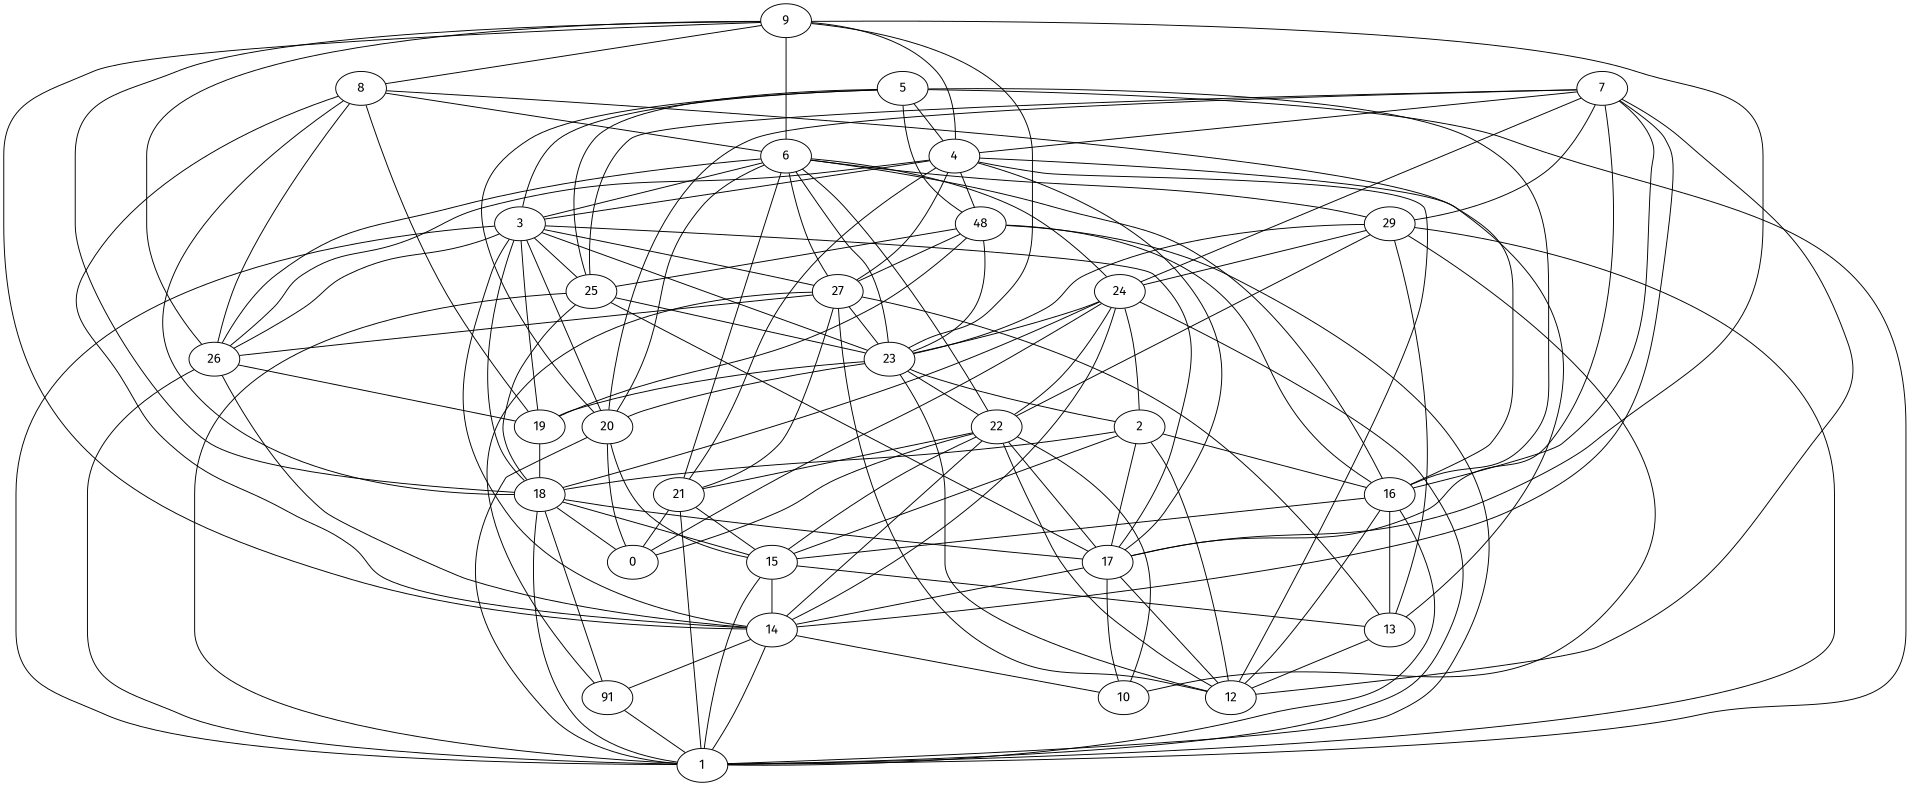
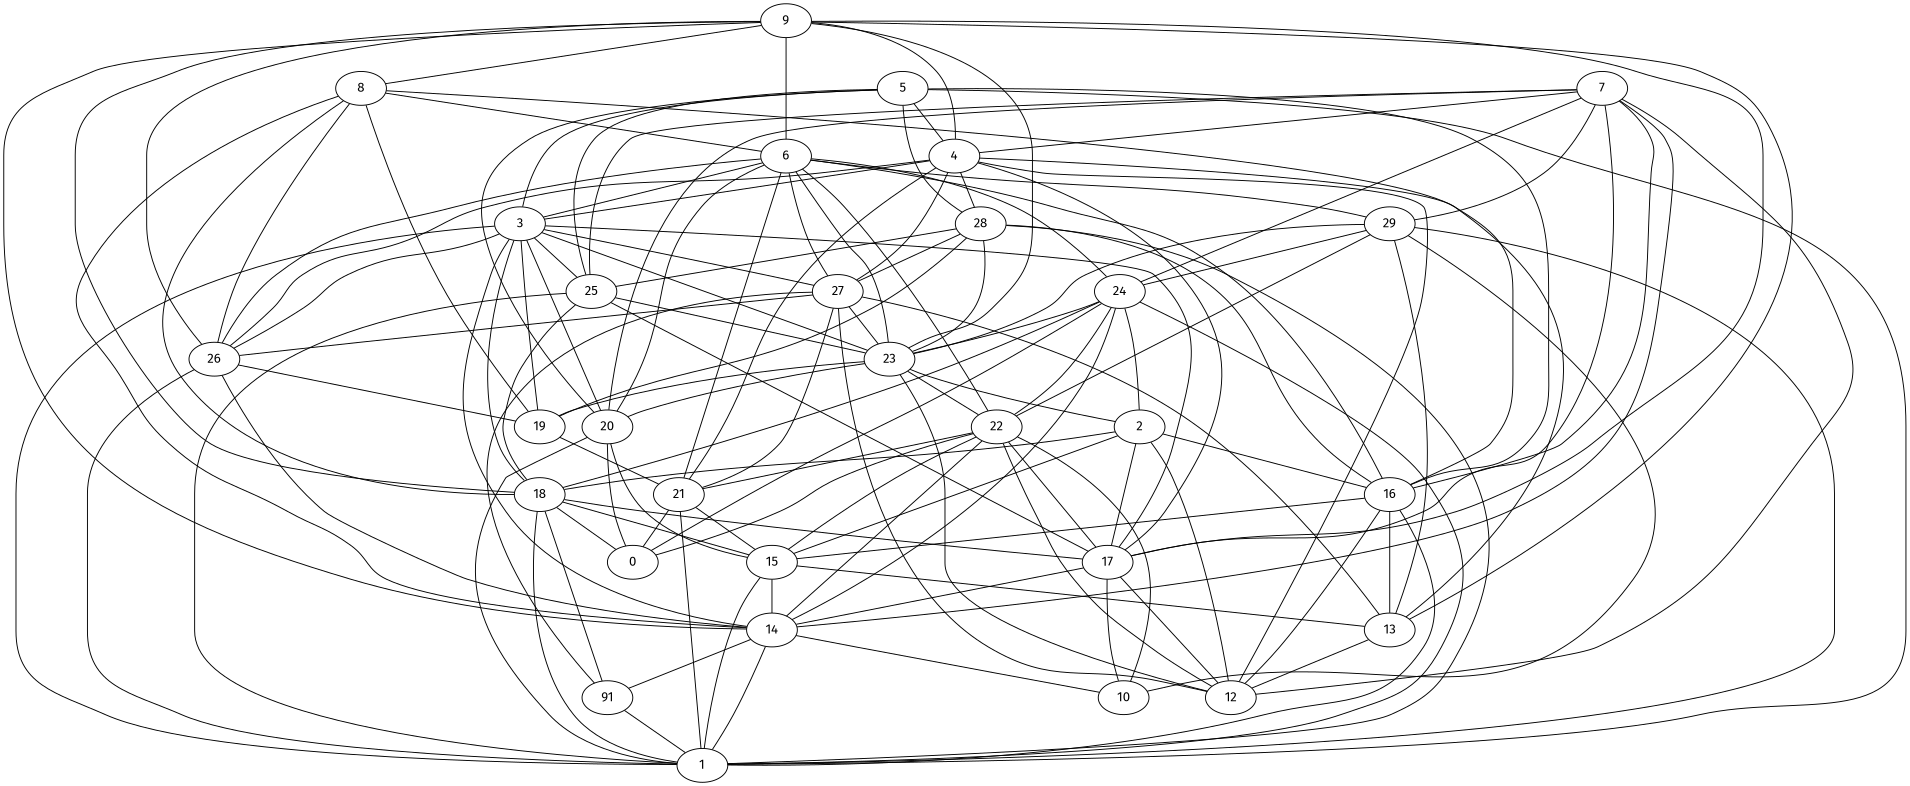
edge "9" -- "13": added
node "48": label "48" -> "28"
edge "19" -- "18": now "19" -- "21"
